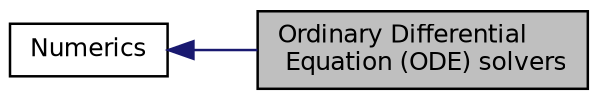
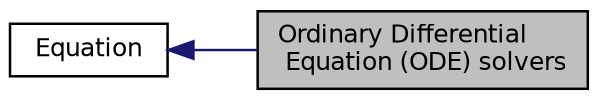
node "Numerics": label "Numerics" -> "Equation"
